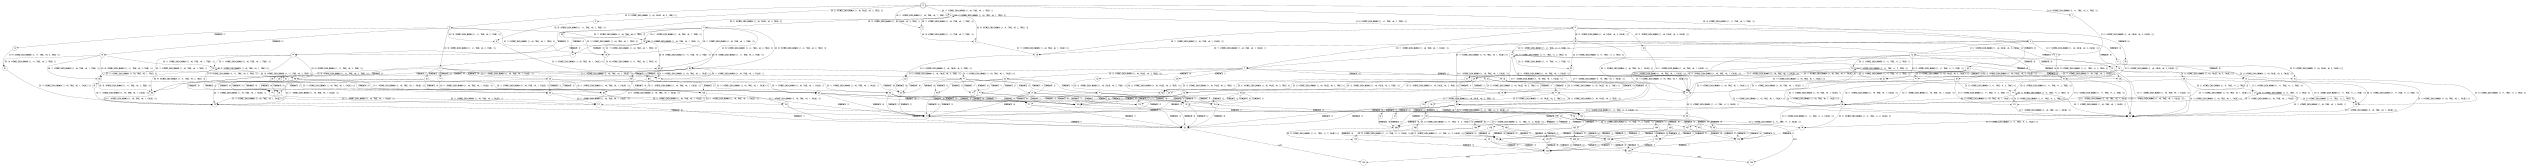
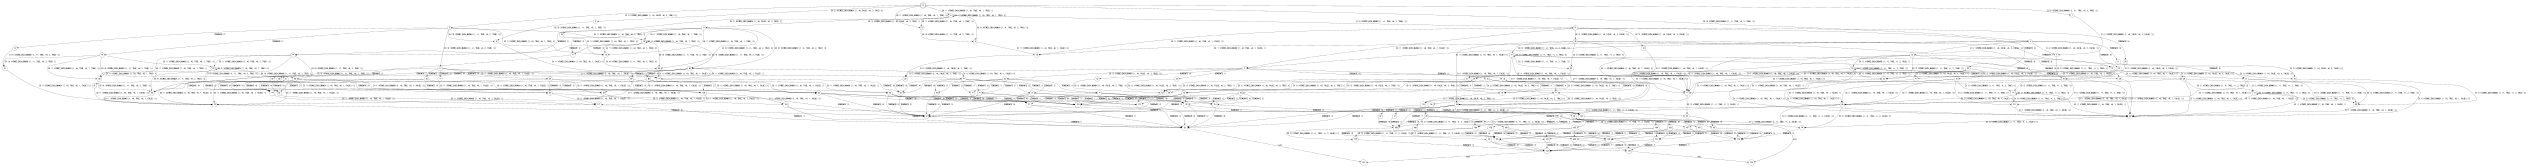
edge "81" -> "79": now "51" -> "79"
edge "93" -> "60": now "93" -> "38"
